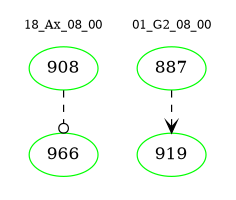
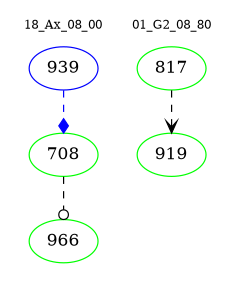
cluster "01_G2_08_00": label "01_G2_08_00" -> "01_G2_08_80"
node "908": label "908" -> "708"
node "939": added
node "887": label "887" -> "817"
